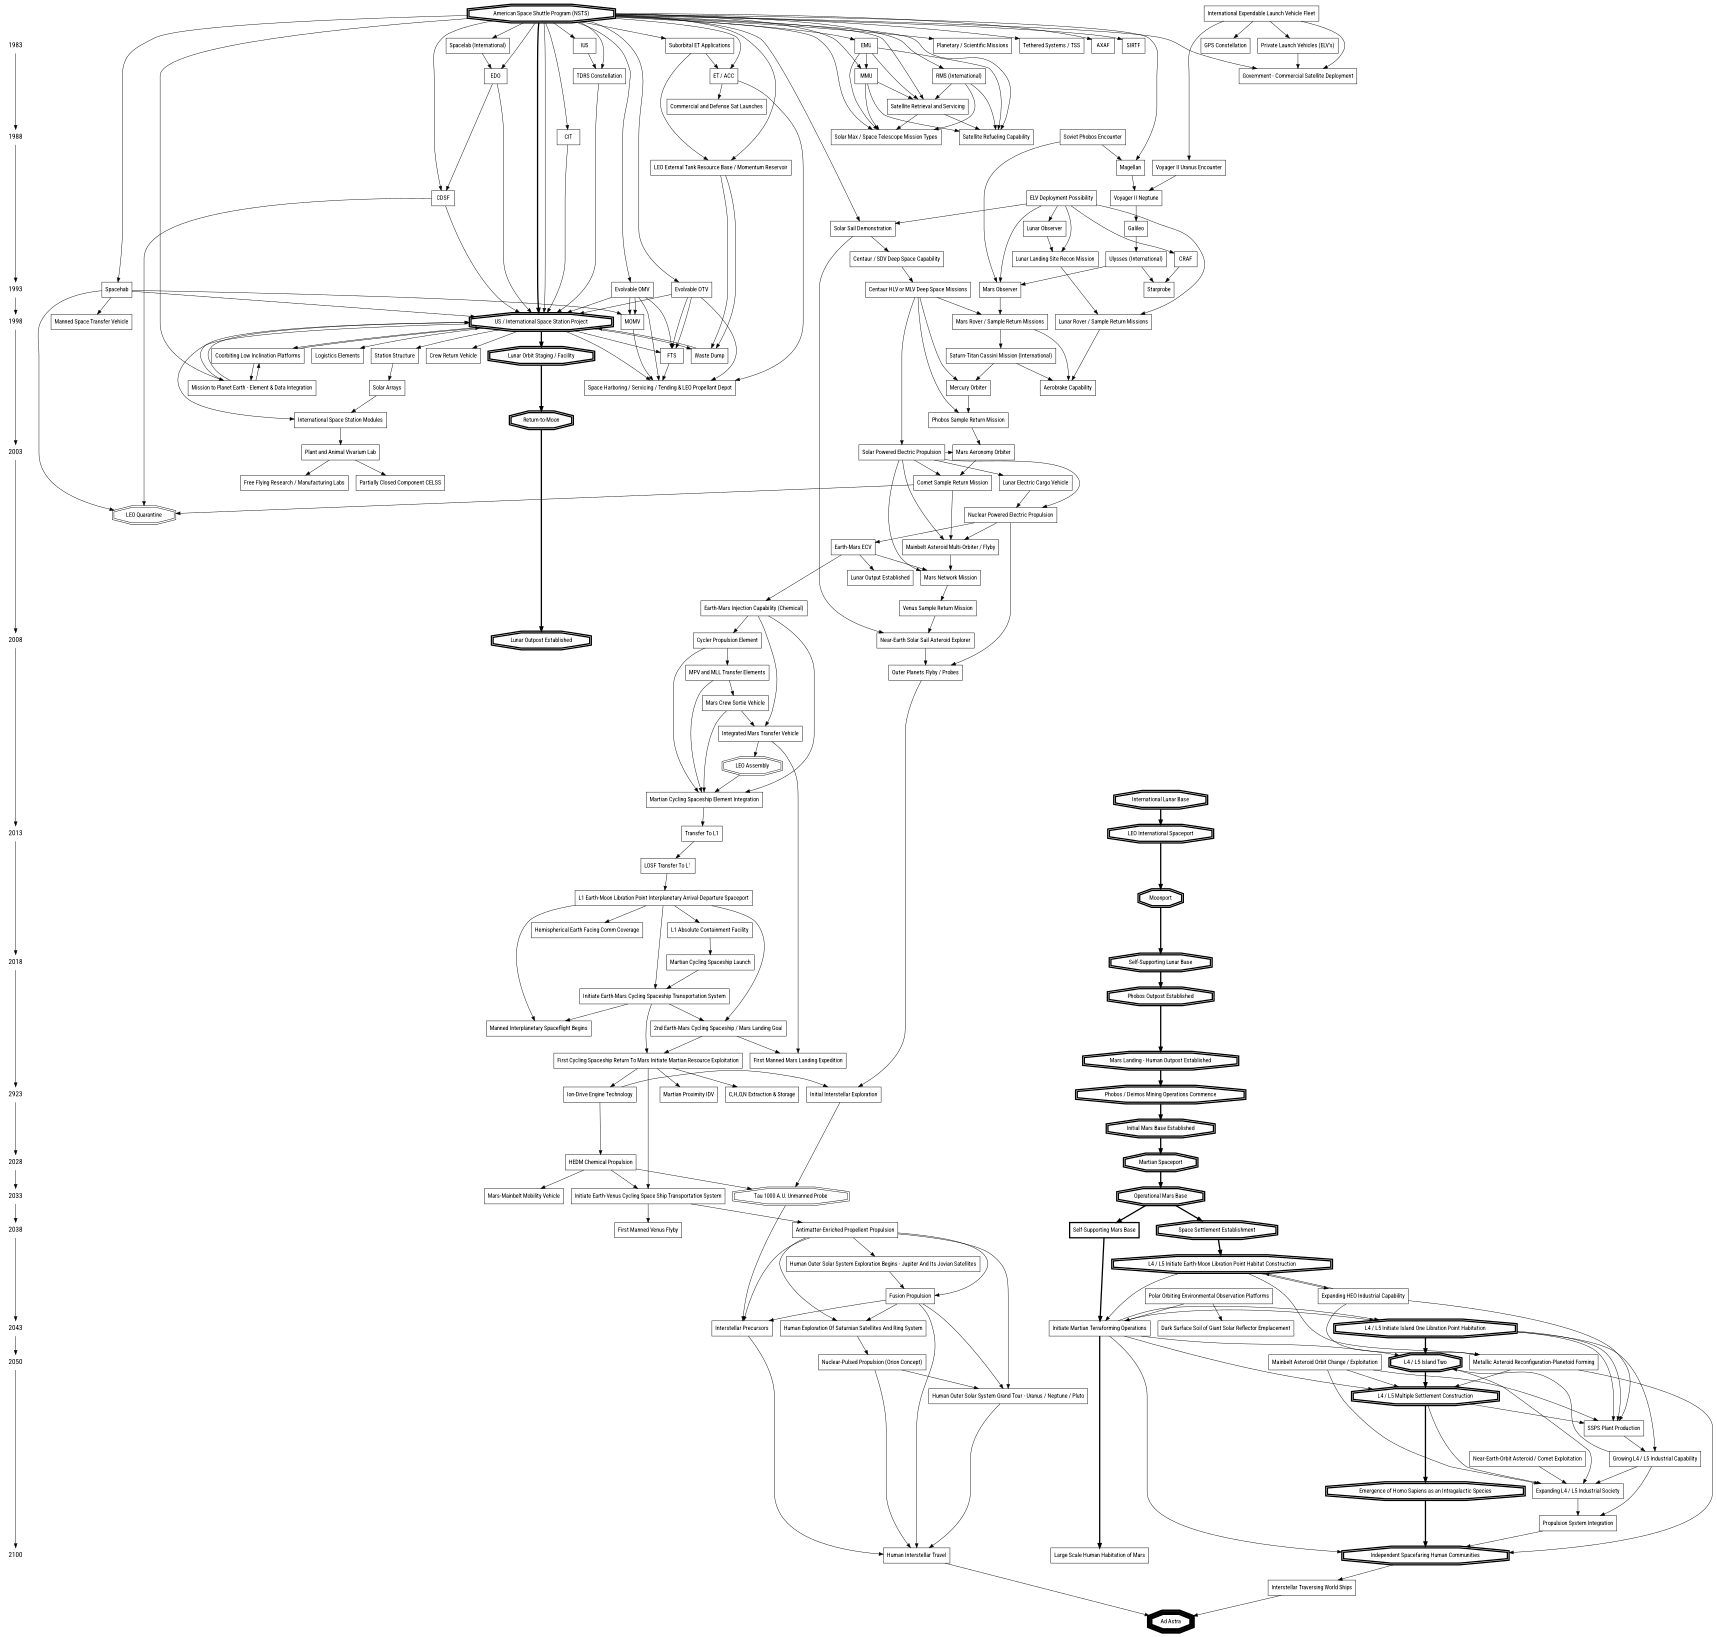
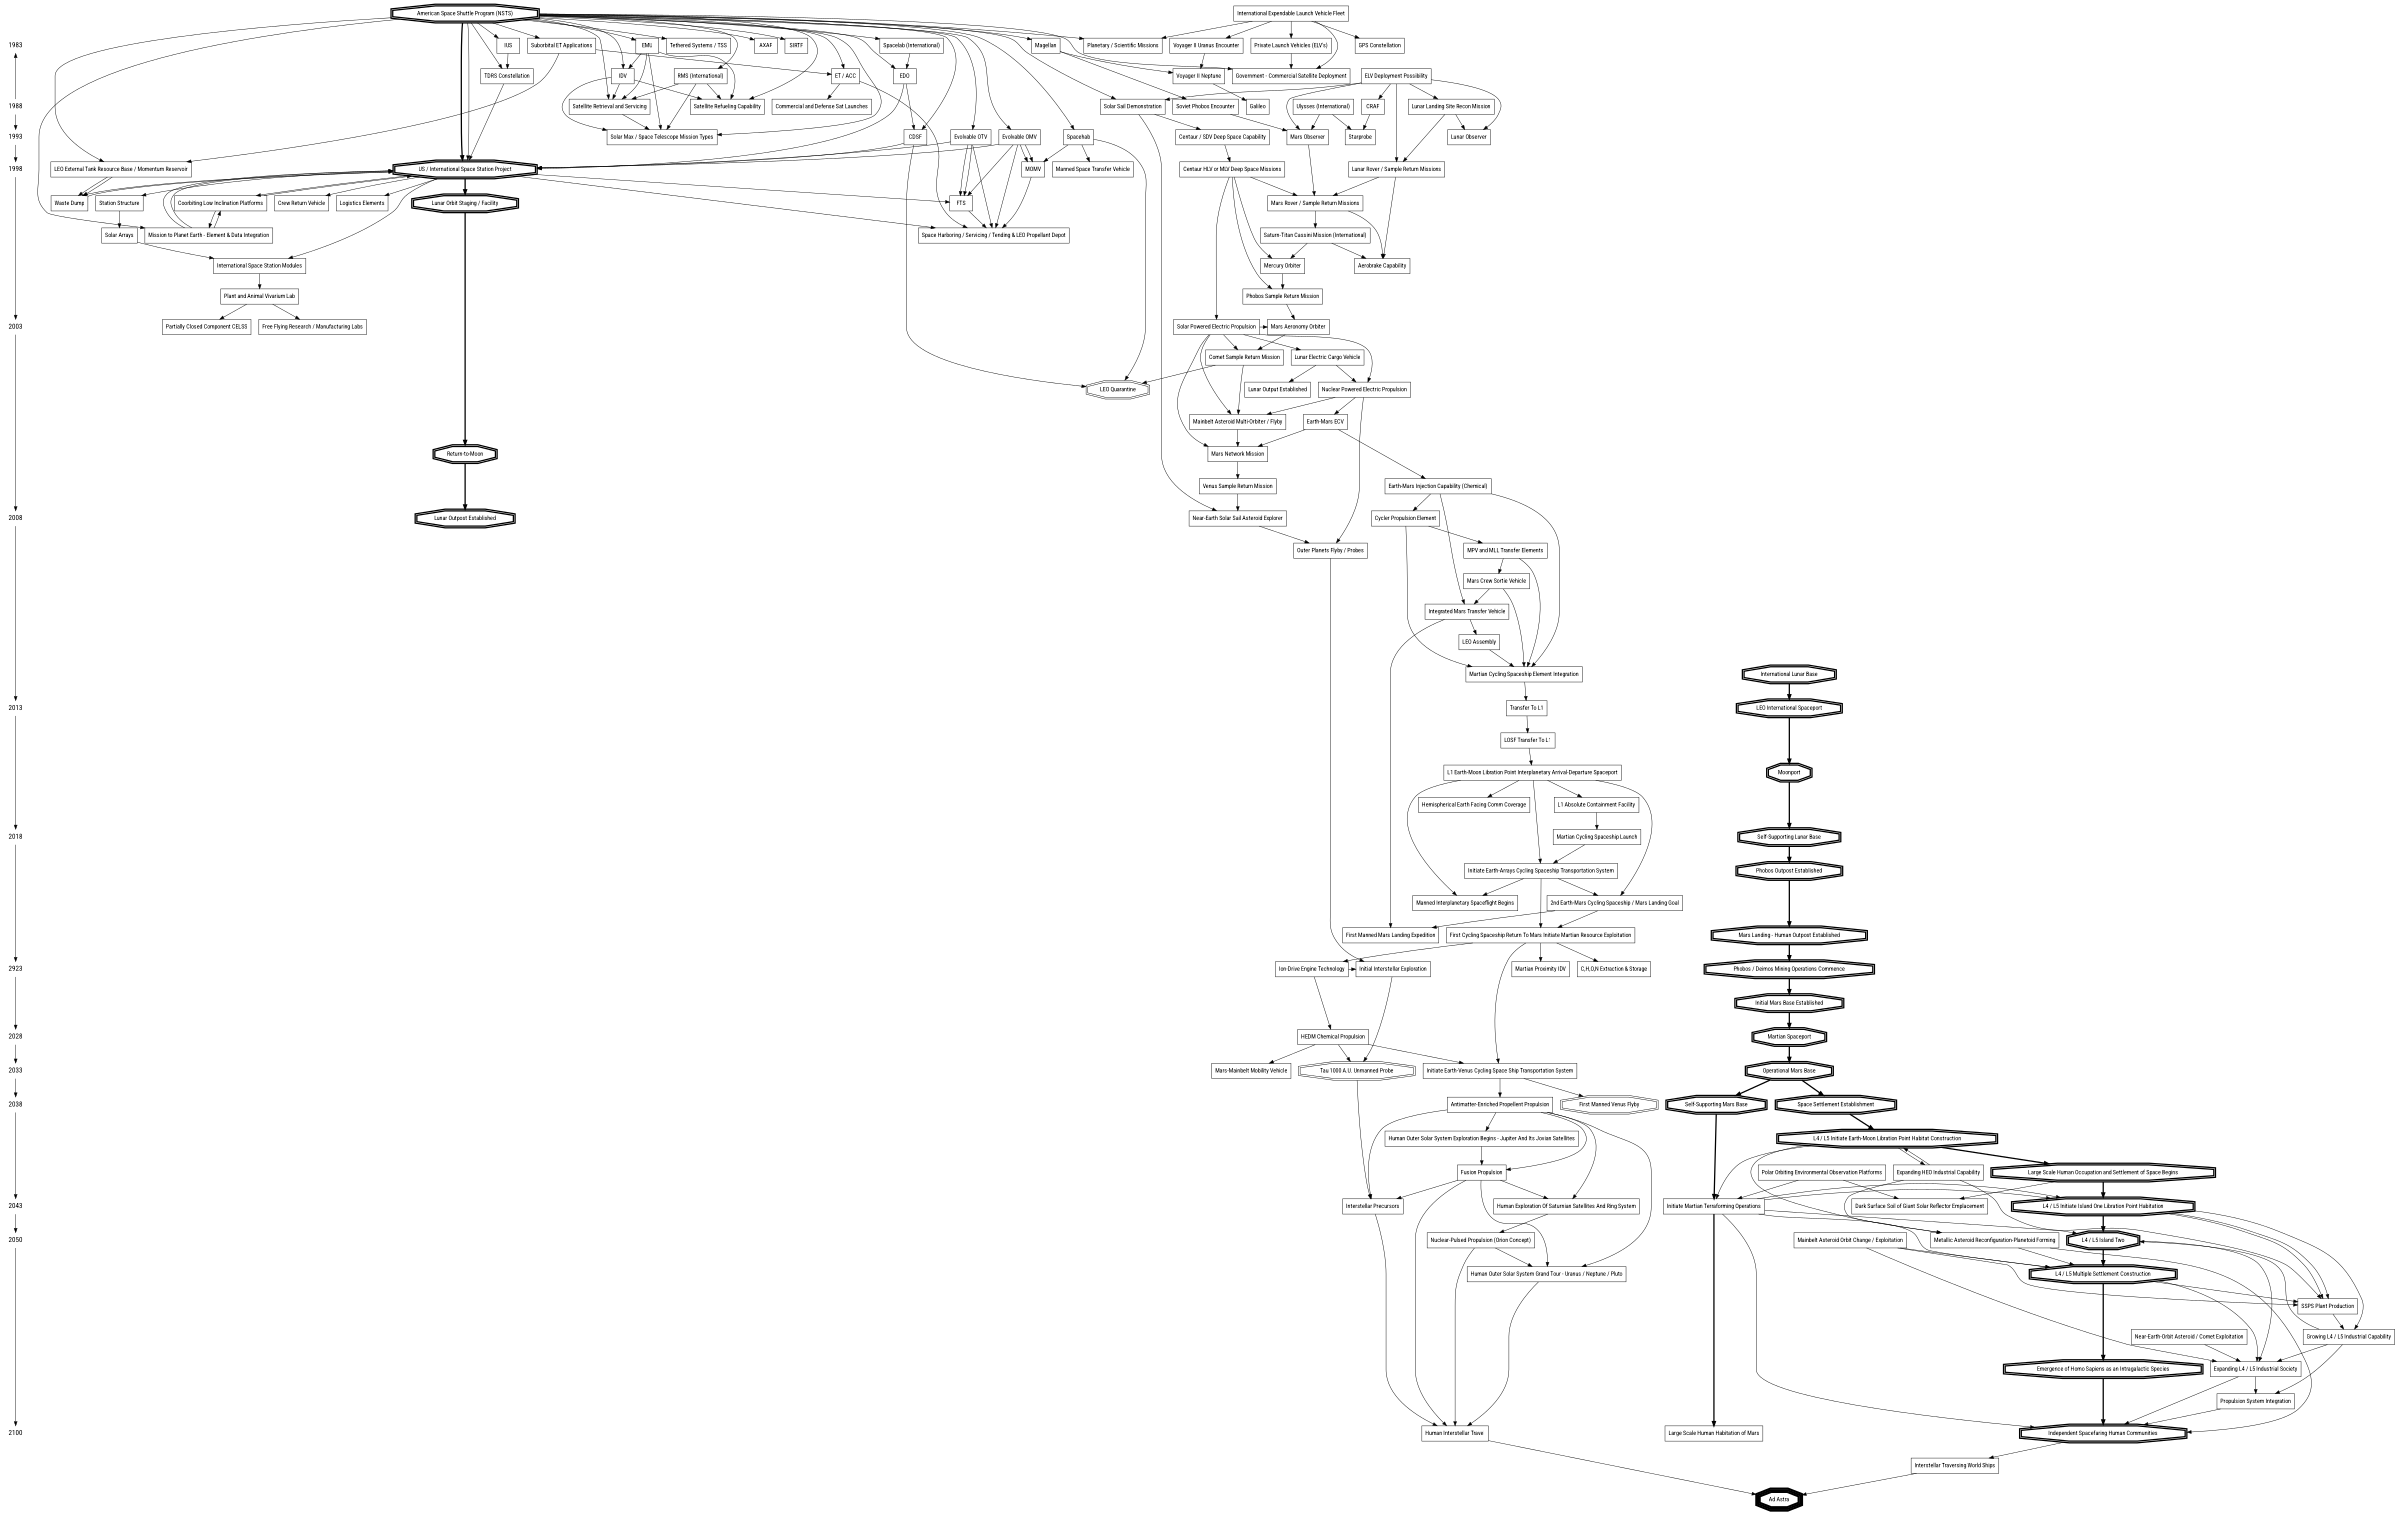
edge "International Expendable Launch Vehicle Fleet" -> "Planetary / Scientific Missions": added
node "MMU": label "MMU" -> "IDV"
edge "1983" -> "1988": reversed
edge "Satellite Retrieval and Servicing" -> "Satellite Refueling Capability": removed
node "CIT": removed
edge "Soviet Phobos Encounter" -> "Magellan": reversed
edge "Lunar Rover / Sample Return Missions" -> "Mars Rover / Sample Return Missions": added
edge "Galileo" -> "Ulysses (International)": removed
edge "Lunar Observer" -> "Lunar Landing Site Recon Mission": reversed
edge "Spacehab" -> "US / International Space Station Project": removed
edge "Earth-Mars ECV" -> "Lunar Output Established": now "Lunar Electric Cargo Vehicle" -> "Lunar Output Established"
node "LEO Assembly": shape doubleoctagon -> box
node "Initiate Earth-Mars Cycling Spaceship Transportation System": label "Initiate Earth-Mars Cycling Spaceship Transportation System" -> "Initiate Earth-Arrays Cycling Spaceship Transportation System"
node "Large Scale Human Occupation and Settlement of Space Begins": added
node "First Manned Venus Flyby": shape box -> doubleoctagon
node "Self-Supporting Mars Base": shape box -> doubleoctagon
edge "Expanding L4 / L5 Industrial Society" -> "Independent Spacefaring Human Communities": added
